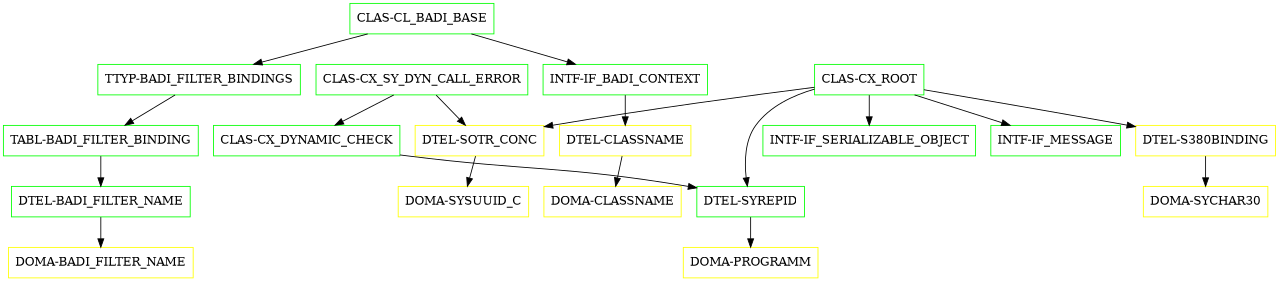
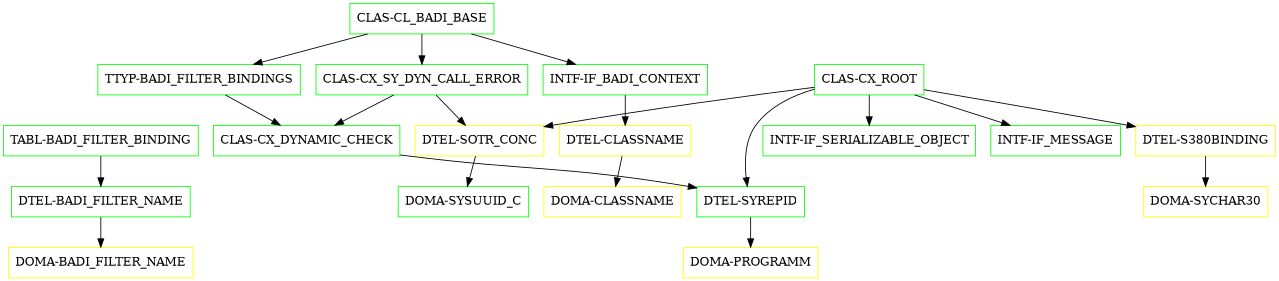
edge "CLAS-CL_BADI_BASE" -> "CLAS-CX_SY_DYN_CALL_ERROR": added
edge "TTYP-BADI_FILTER_BINDINGS" -> "TABL-BADI_FILTER_BINDING": now "TTYP-BADI_FILTER_BINDINGS" -> "CLAS-CX_DYNAMIC_CHECK"
node "DOMA-SYSUUID_C": color yellow -> green
